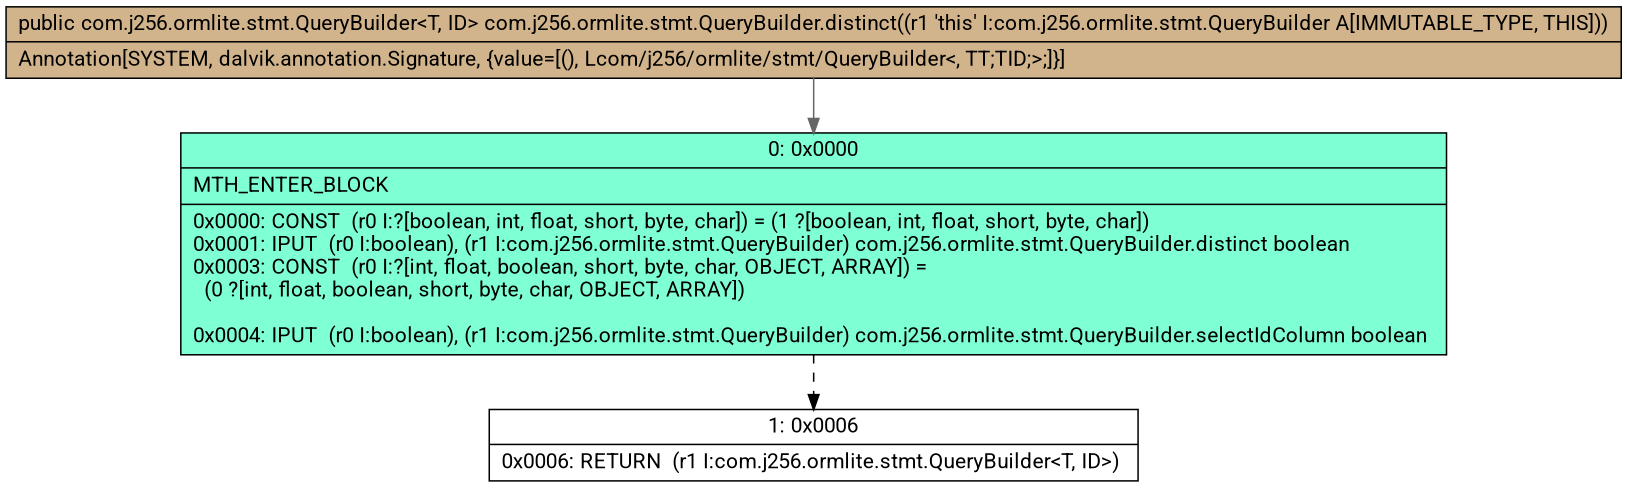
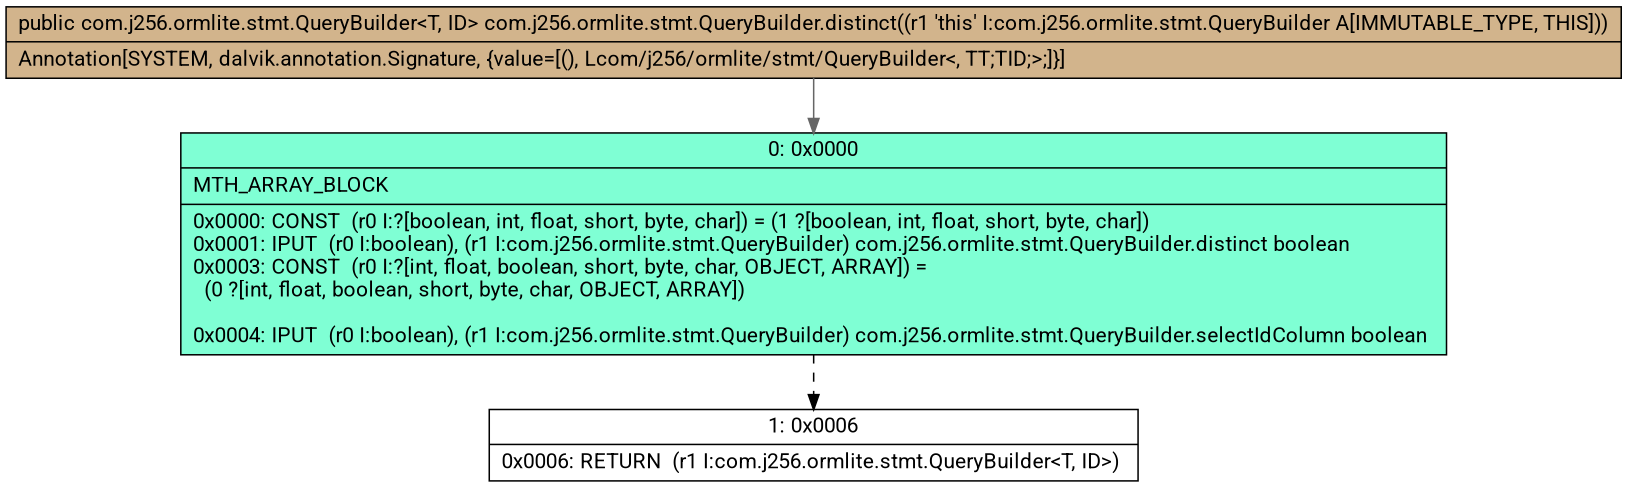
node "0: 0x0000": text "MTH_ENTER_BLOCK" -> "MTH_ARRAY_BLOCK"
